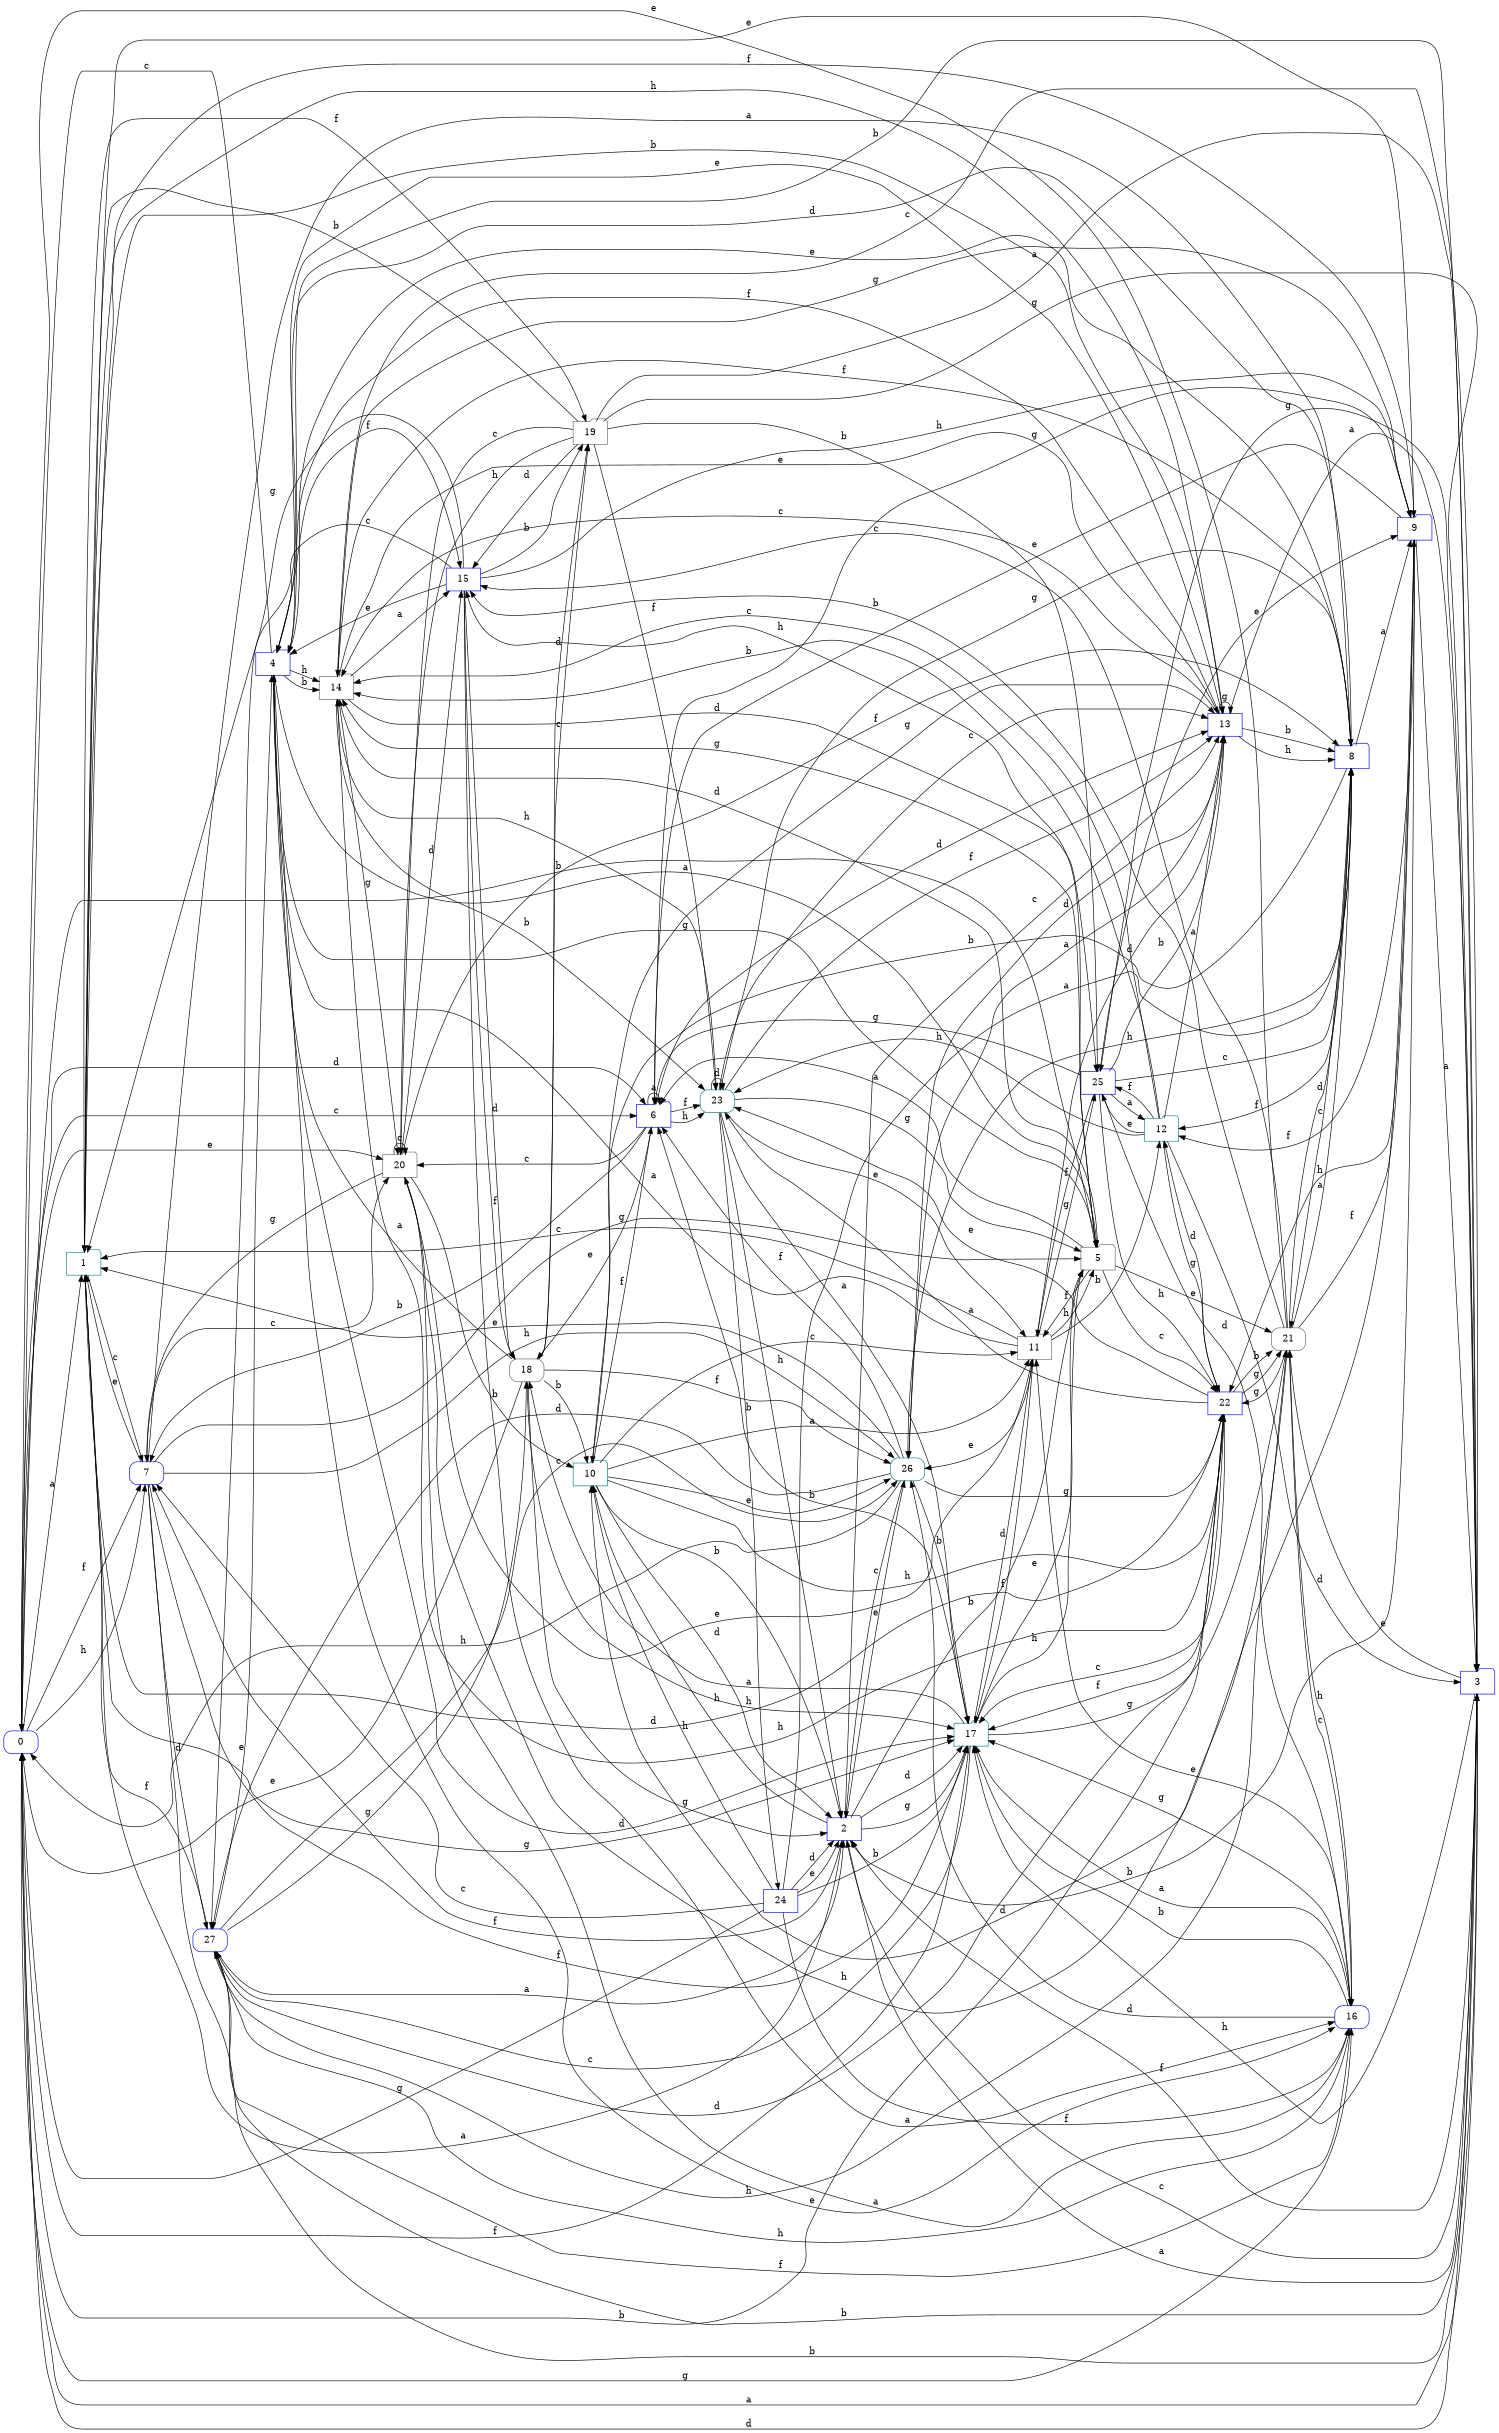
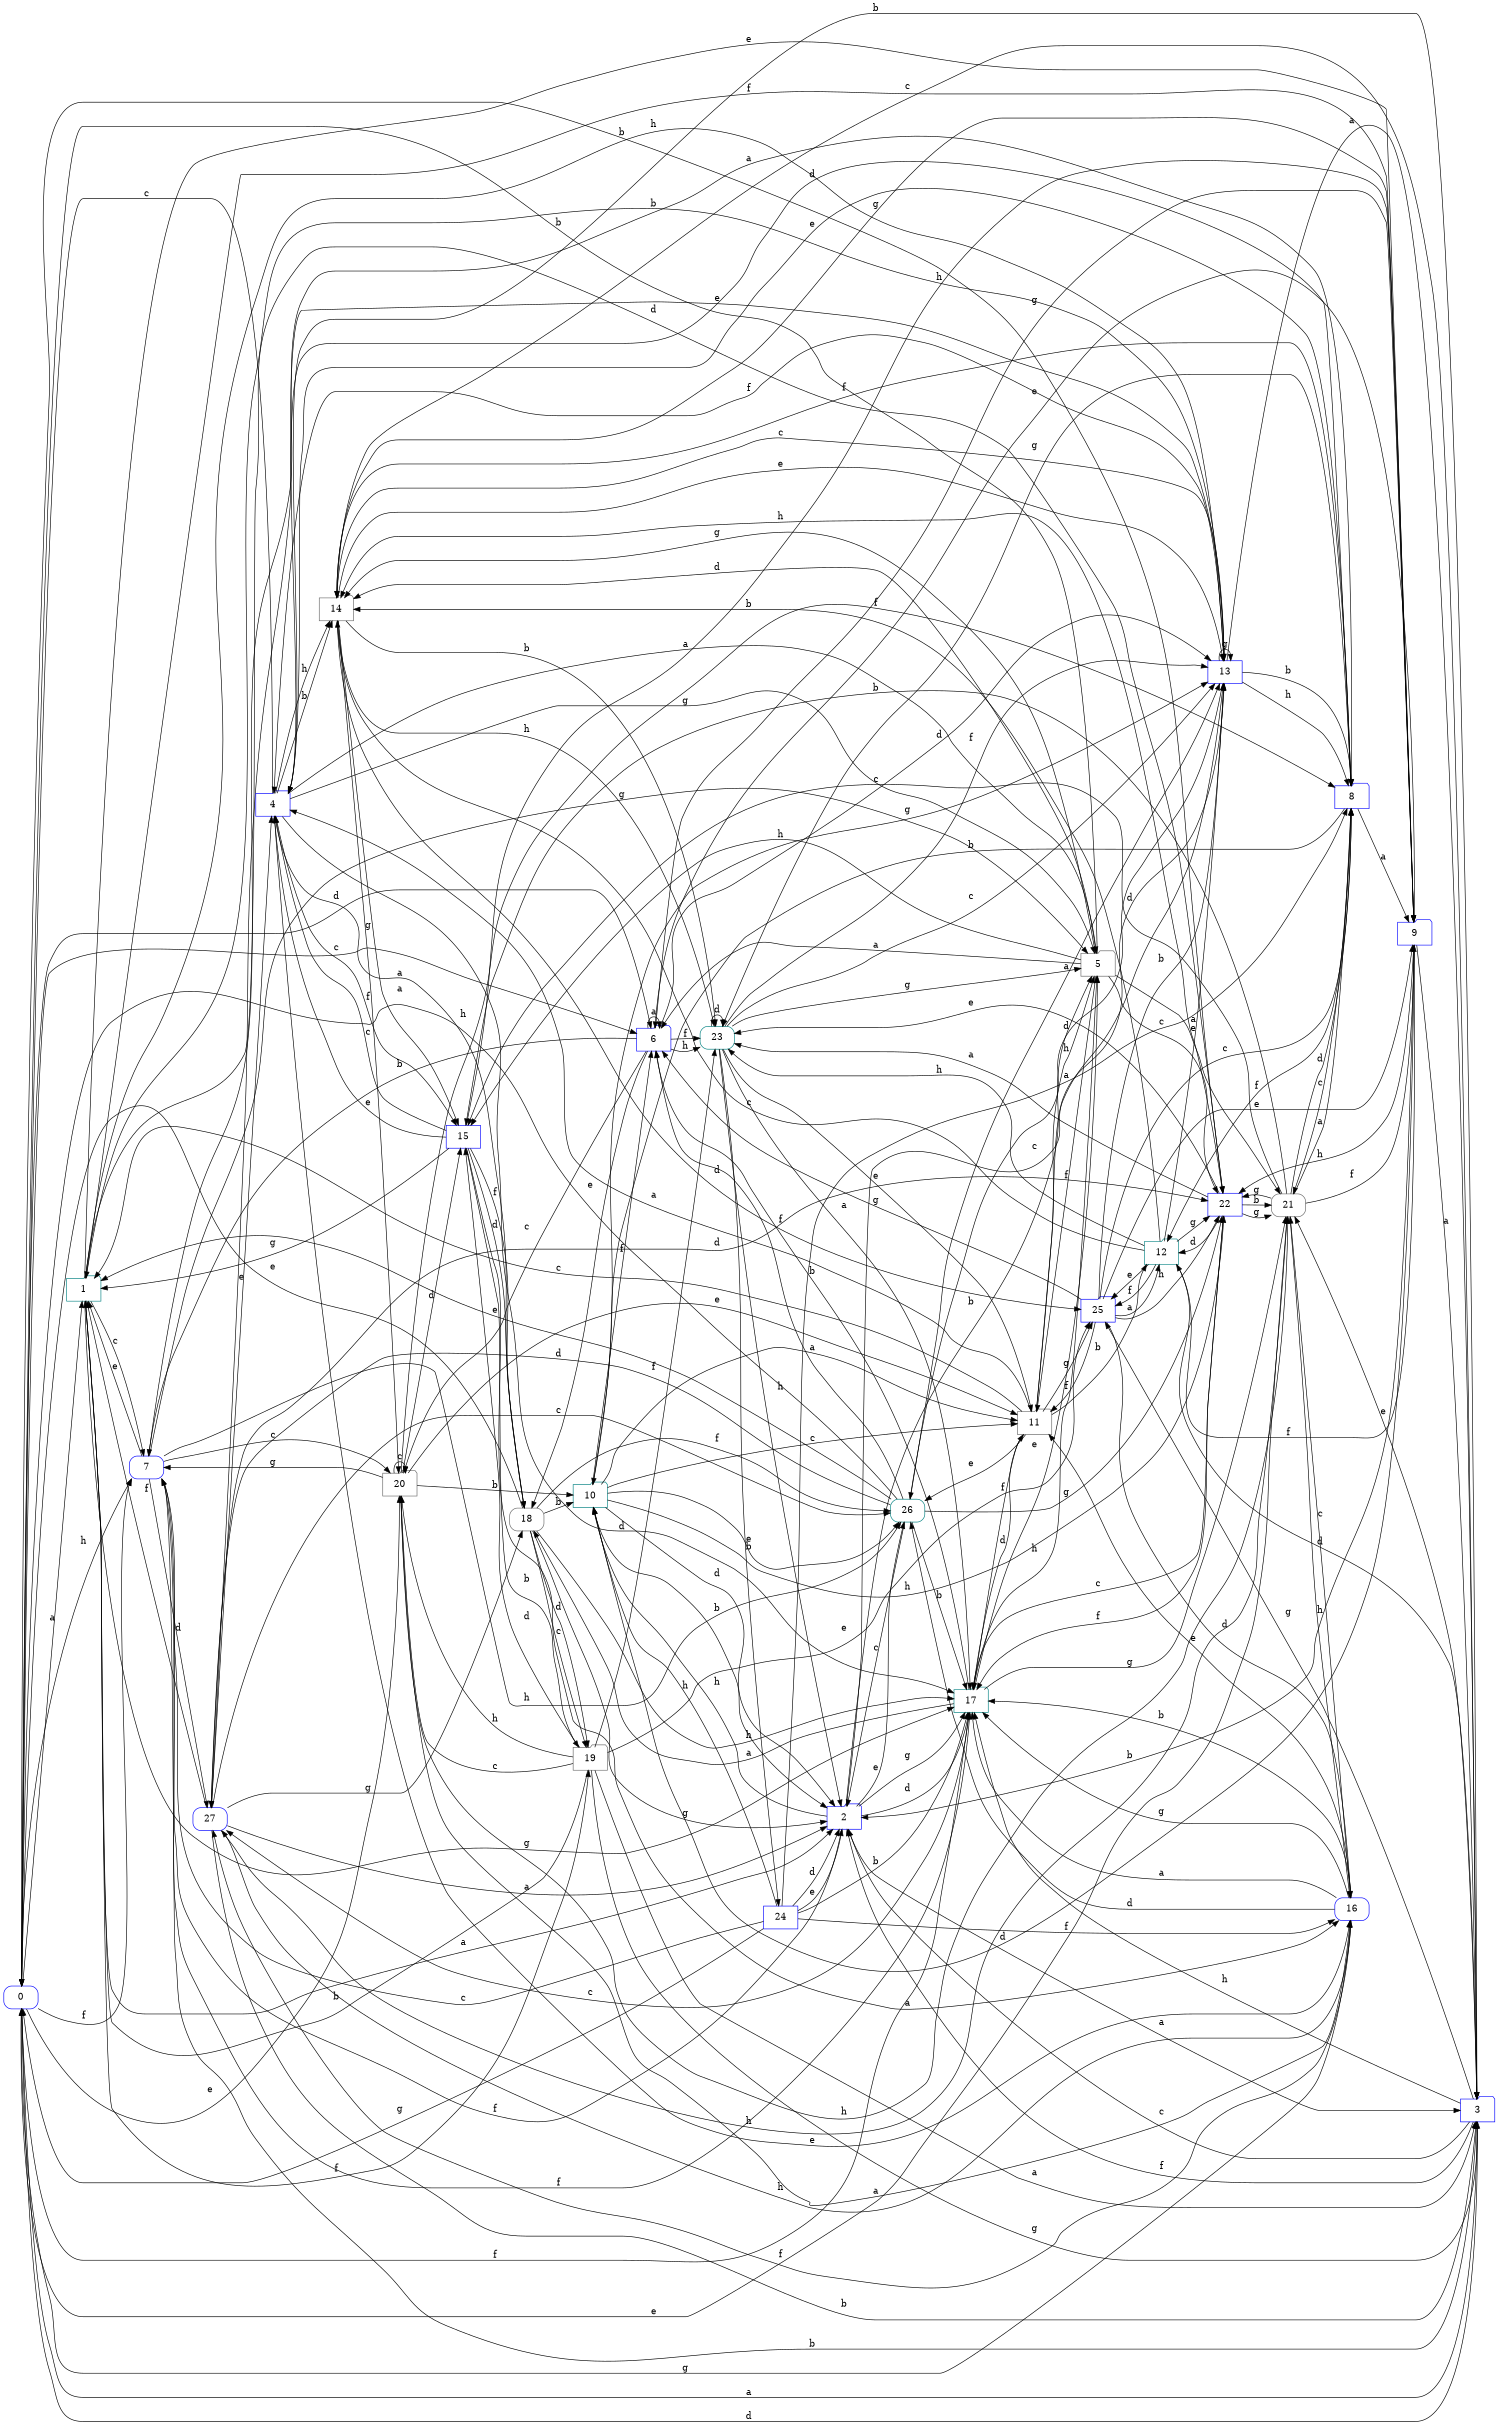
edge "19" -> "25": label "b" -> "e"
edge "8" -> "26": removed, label "h"
edge "21" -> "20": reversed
